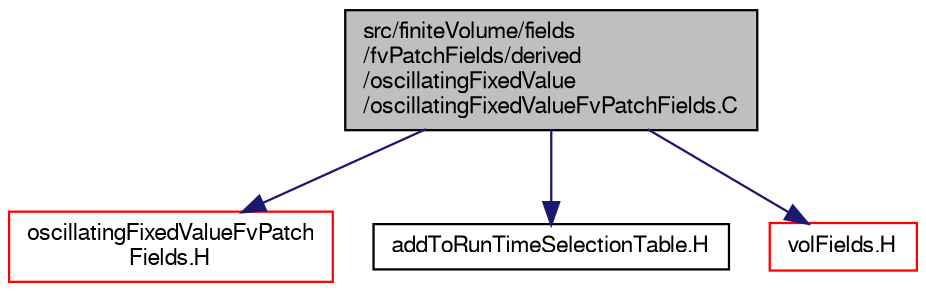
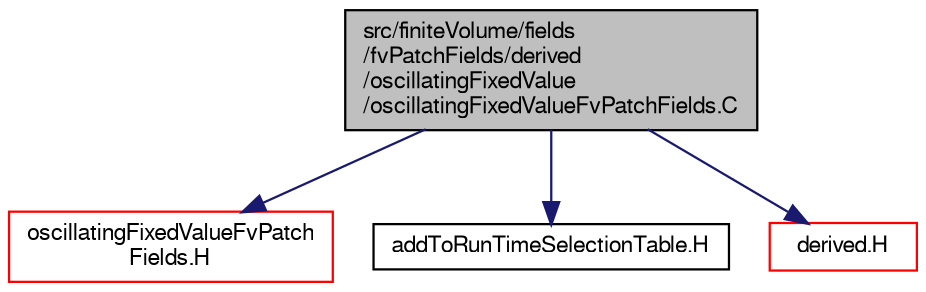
node "volFields.H": label "volFields.H" -> "derived.H"
